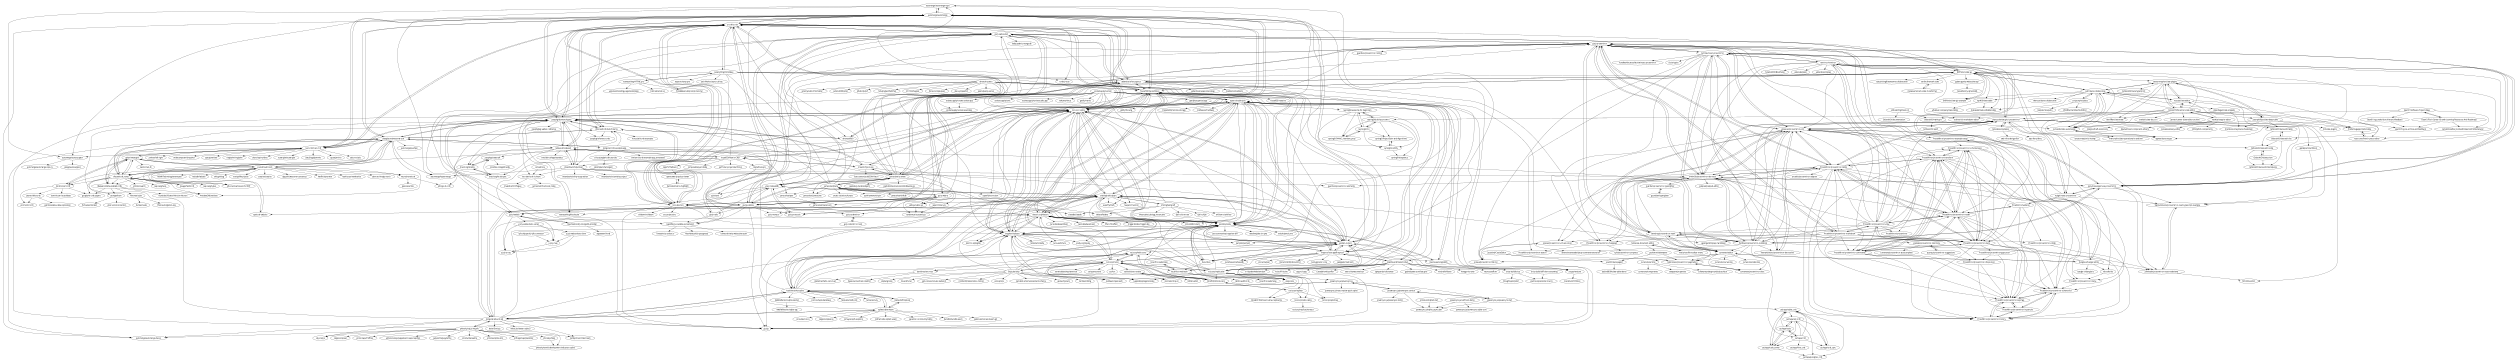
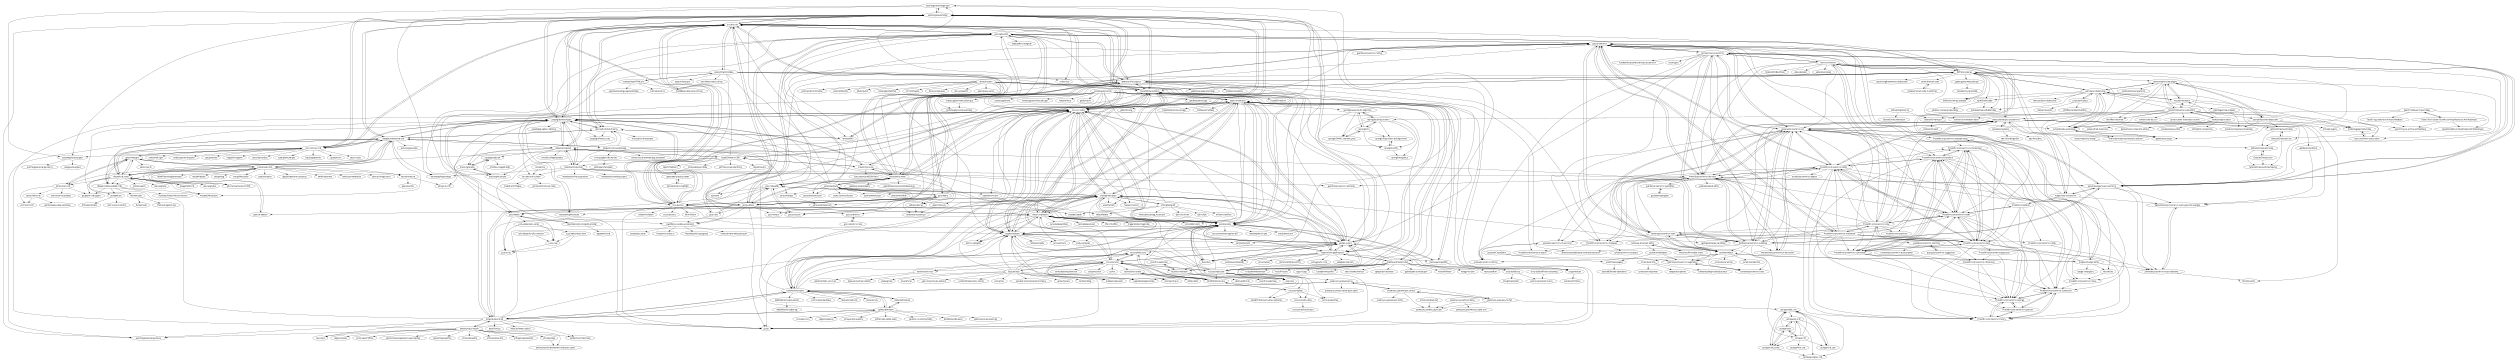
node "farm-fe/farm": added
node "closeally/yjs-server": added
